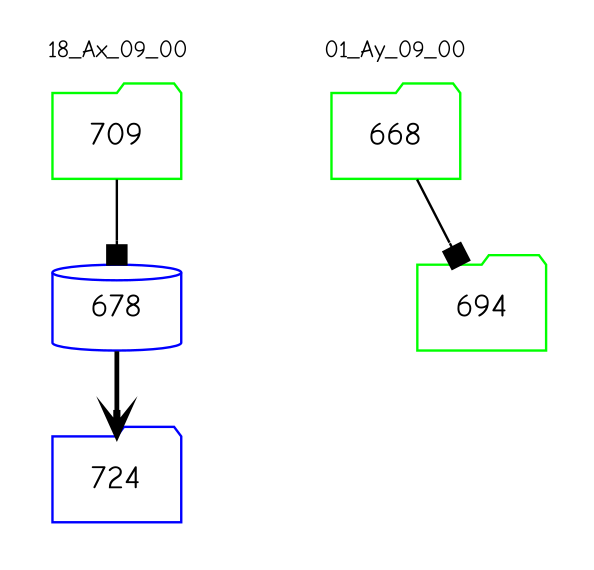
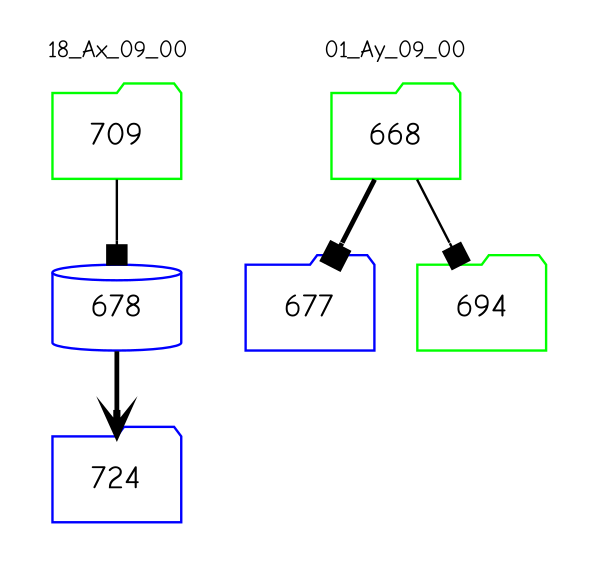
node "677": added
